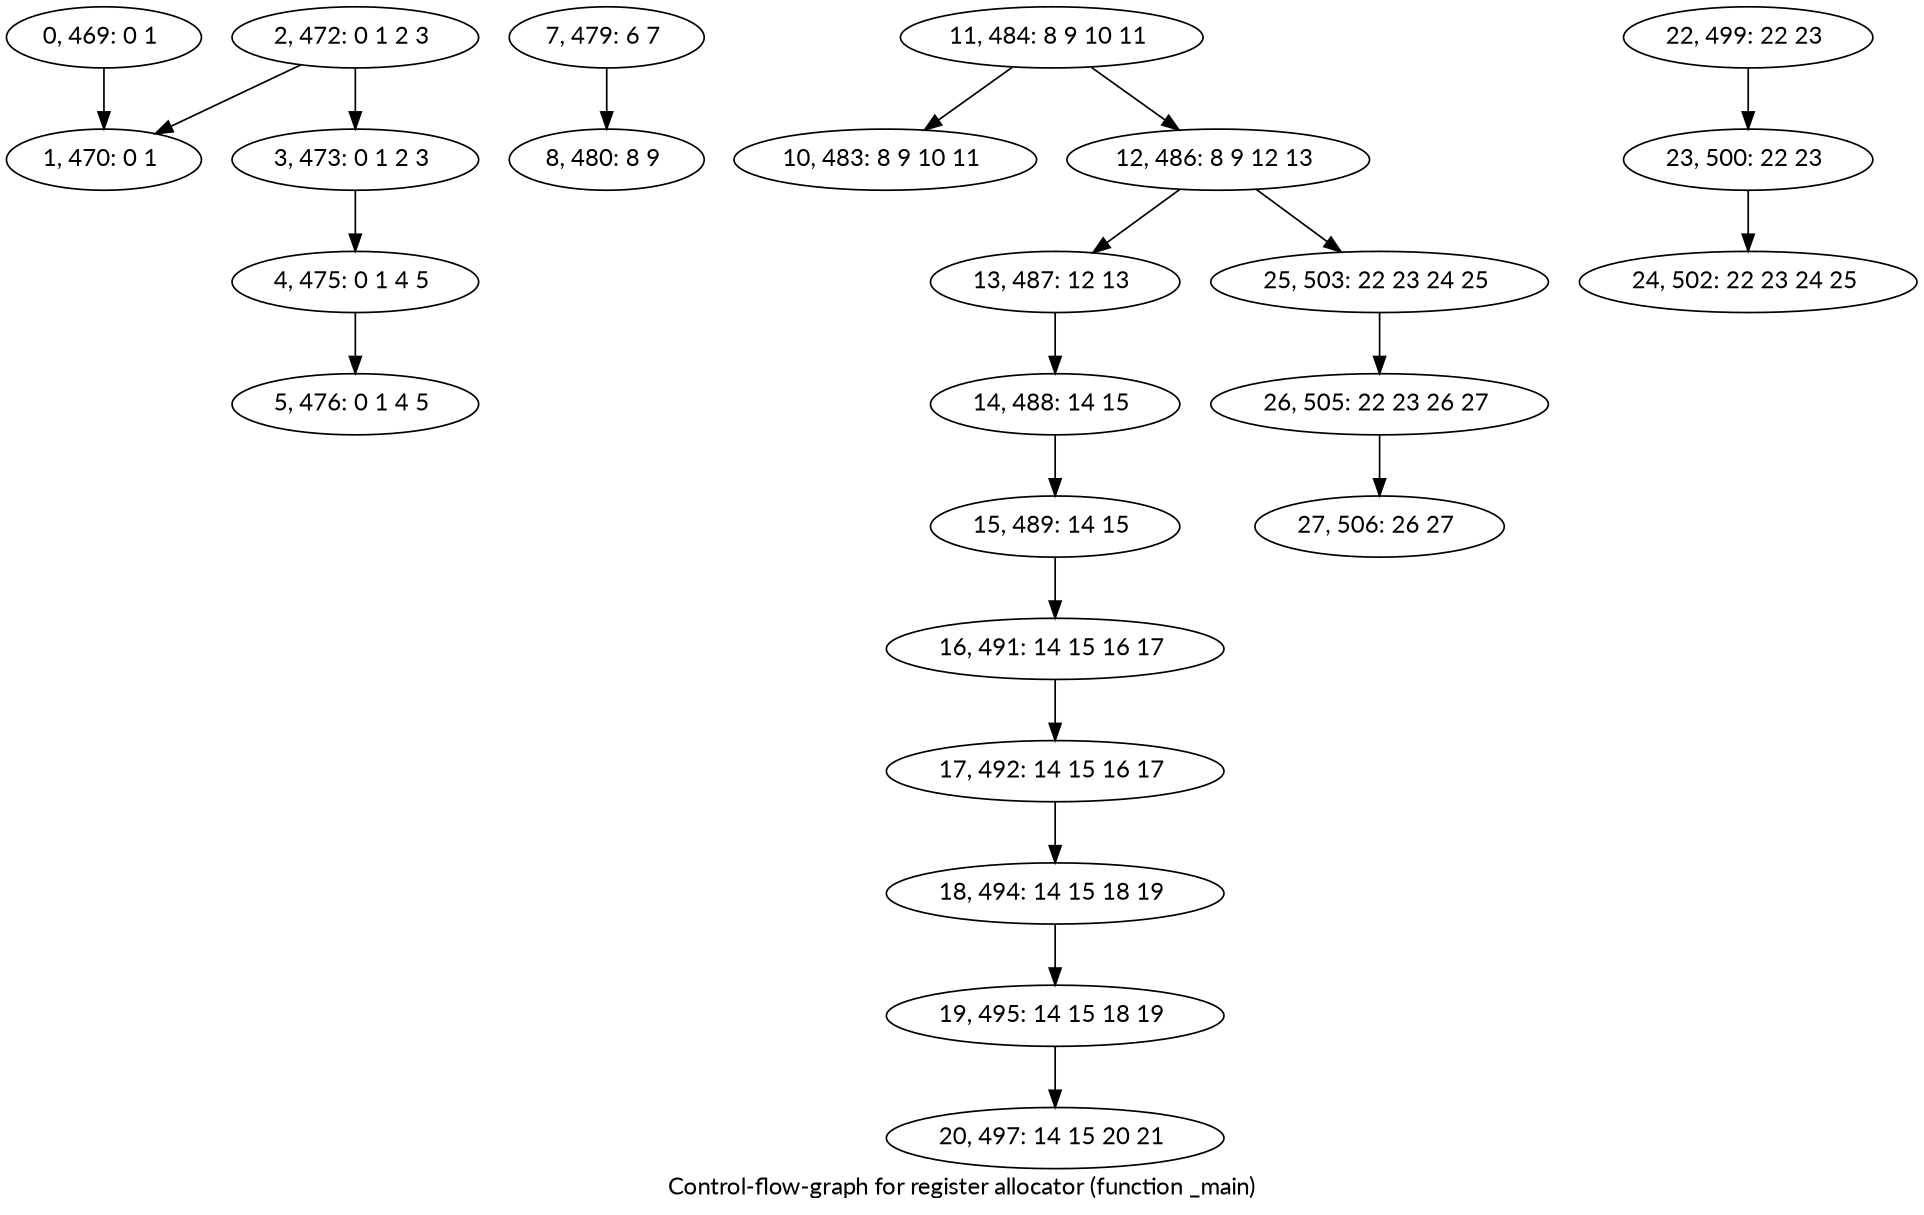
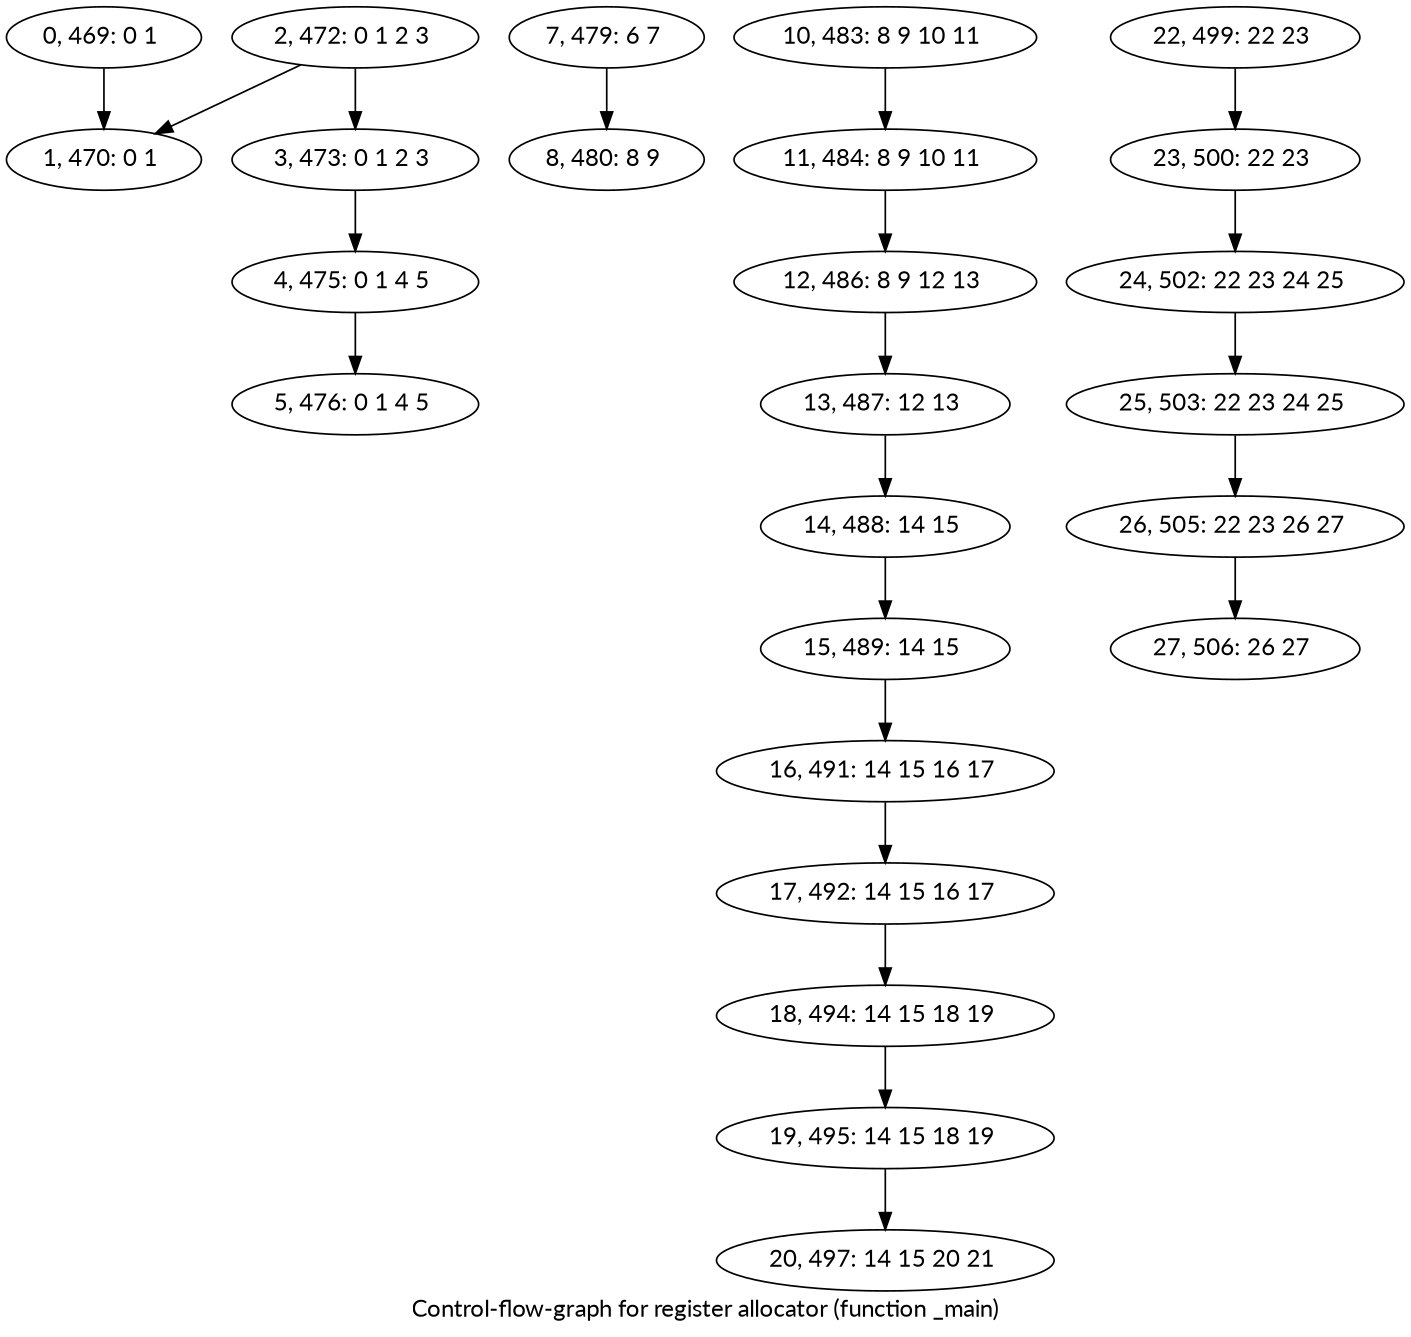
edge "11, 484: 8 9 10 11" -> "10, 483: 8 9 10 11": reversed
edge "12, 486: 8 9 12 13" -> "25, 503: 22 23 24 25": now "24, 502: 22 23 24 25" -> "25, 503: 22 23 24 25"
